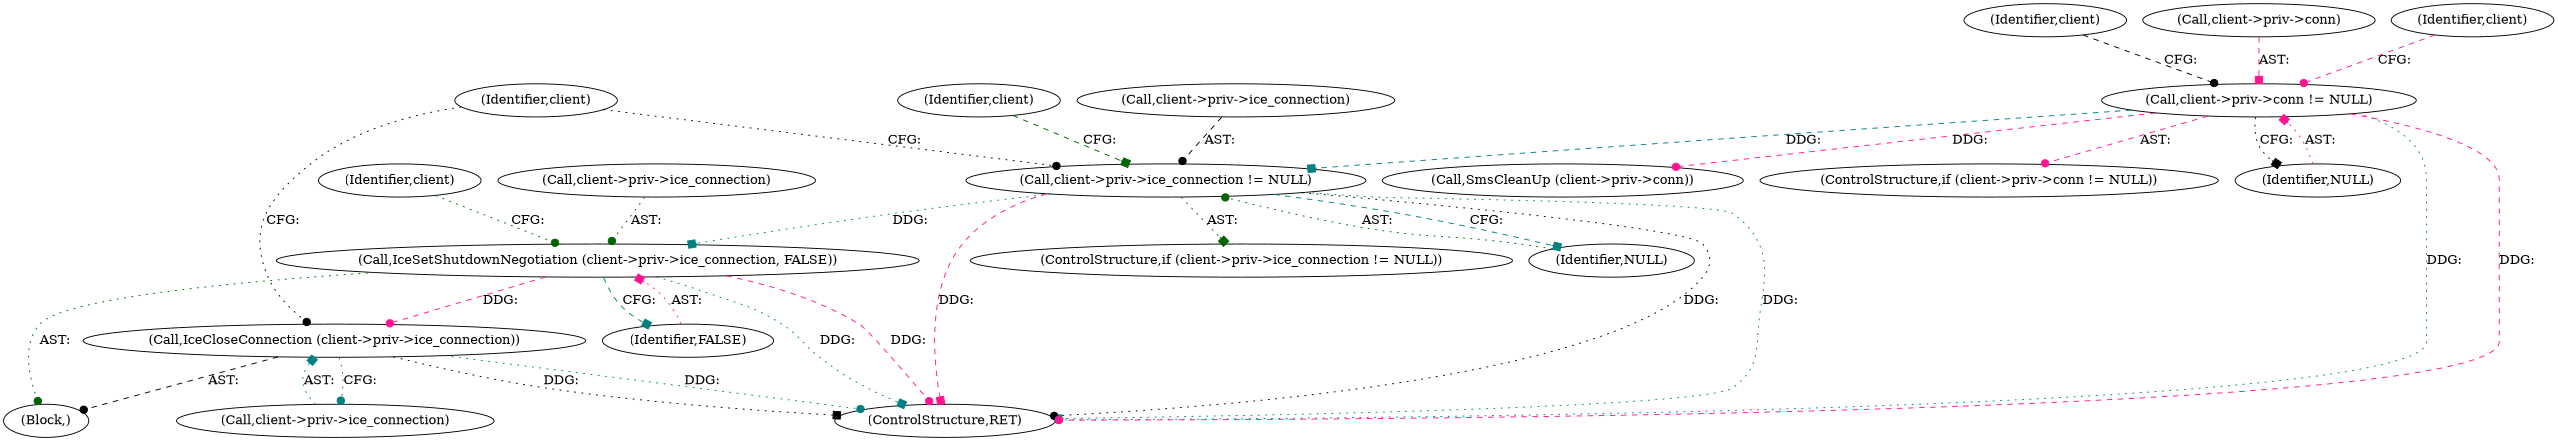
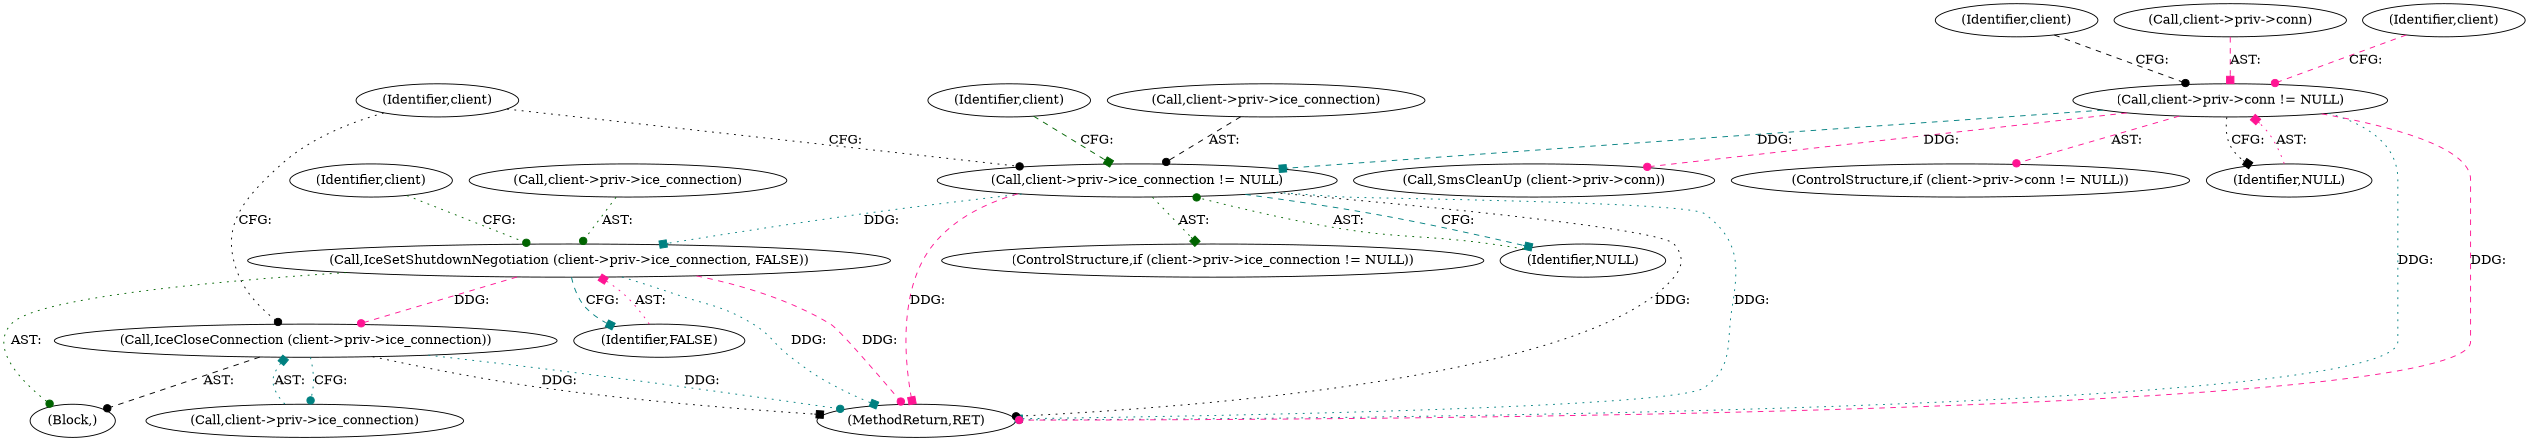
node "(ControlStructure,RET)": label "(ControlStructure,RET)" -> "(MethodReturn,RET)"
